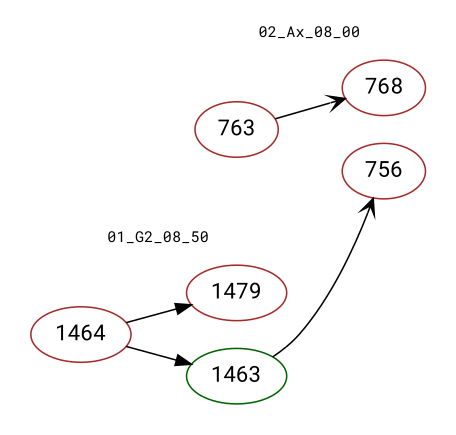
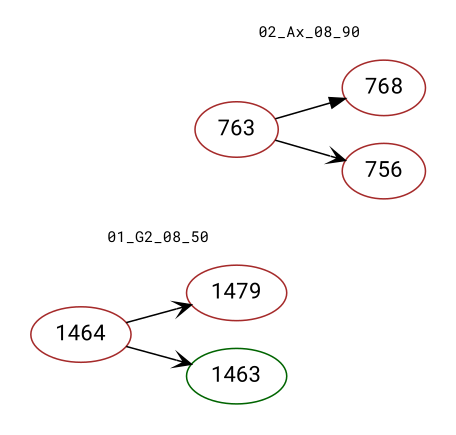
cluster "02_Ax_08_00": label "02_Ax_08_00" -> "02_Ax_08_90"
edge "763" -> "768": arrowhead vee -> normal
edge "1463" -> "756": now "763" -> "756"
edge "1464" -> "1479": arrowhead normal -> vee
edge "1464" -> "1463": arrowhead normal -> vee
